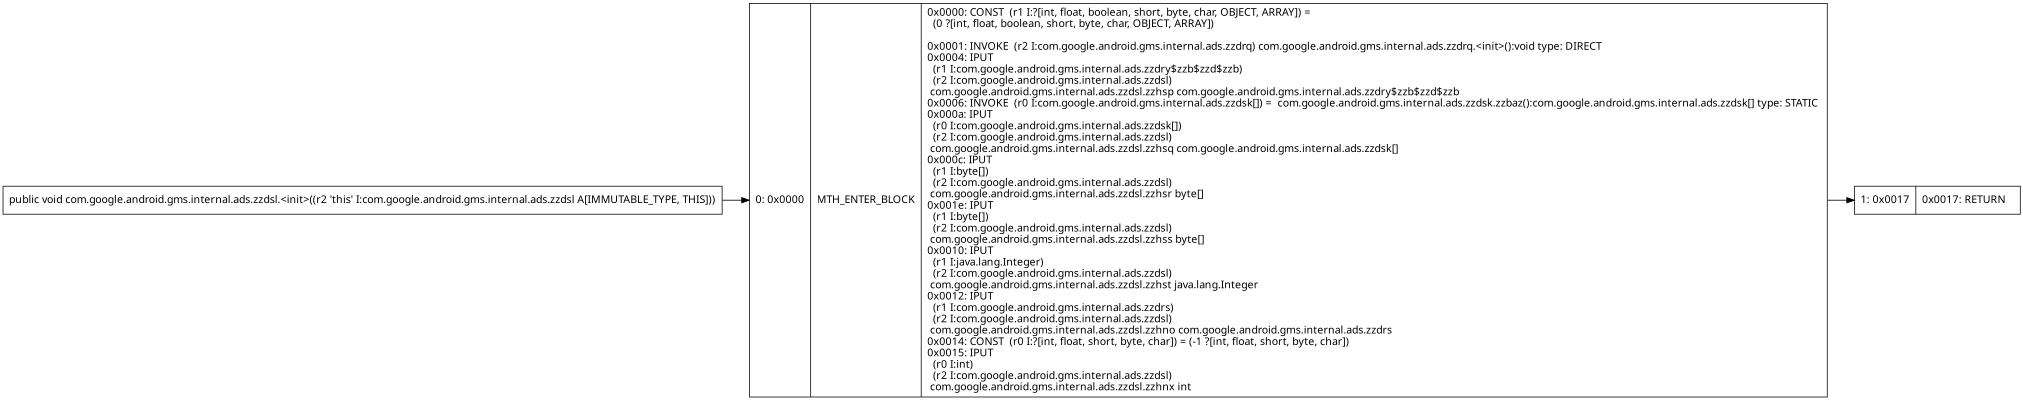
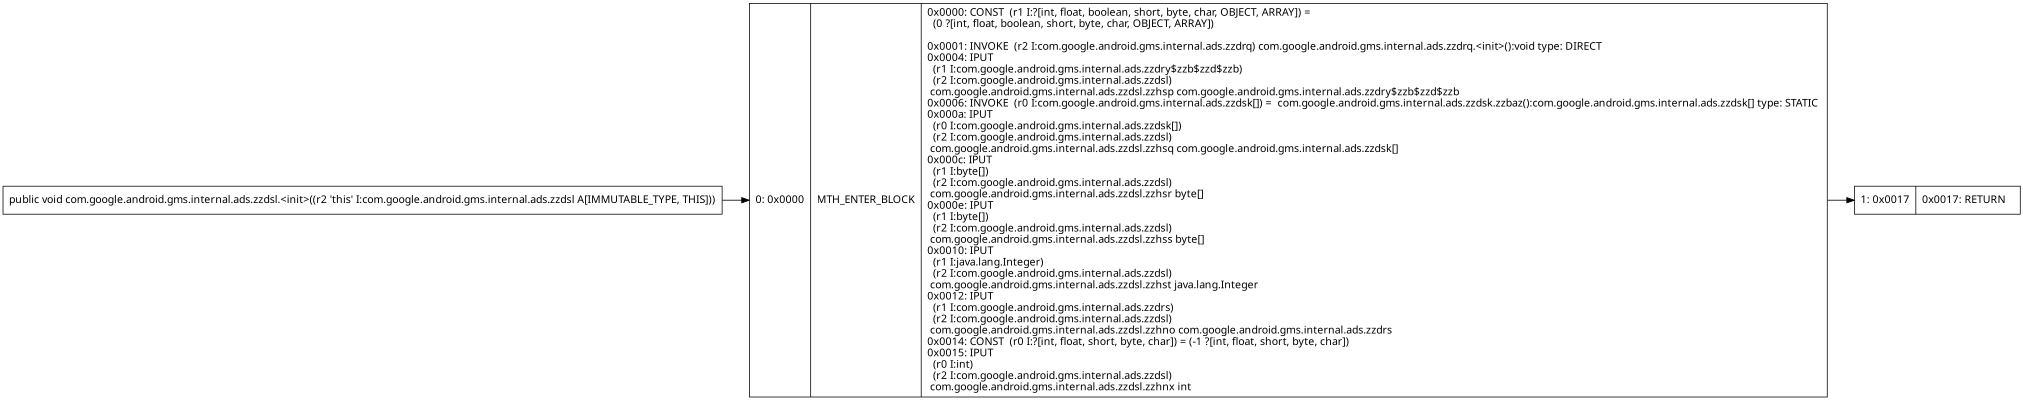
node "0: 0x0000": text "0x001e: IPUT" -> "0x000e: IPUT"
